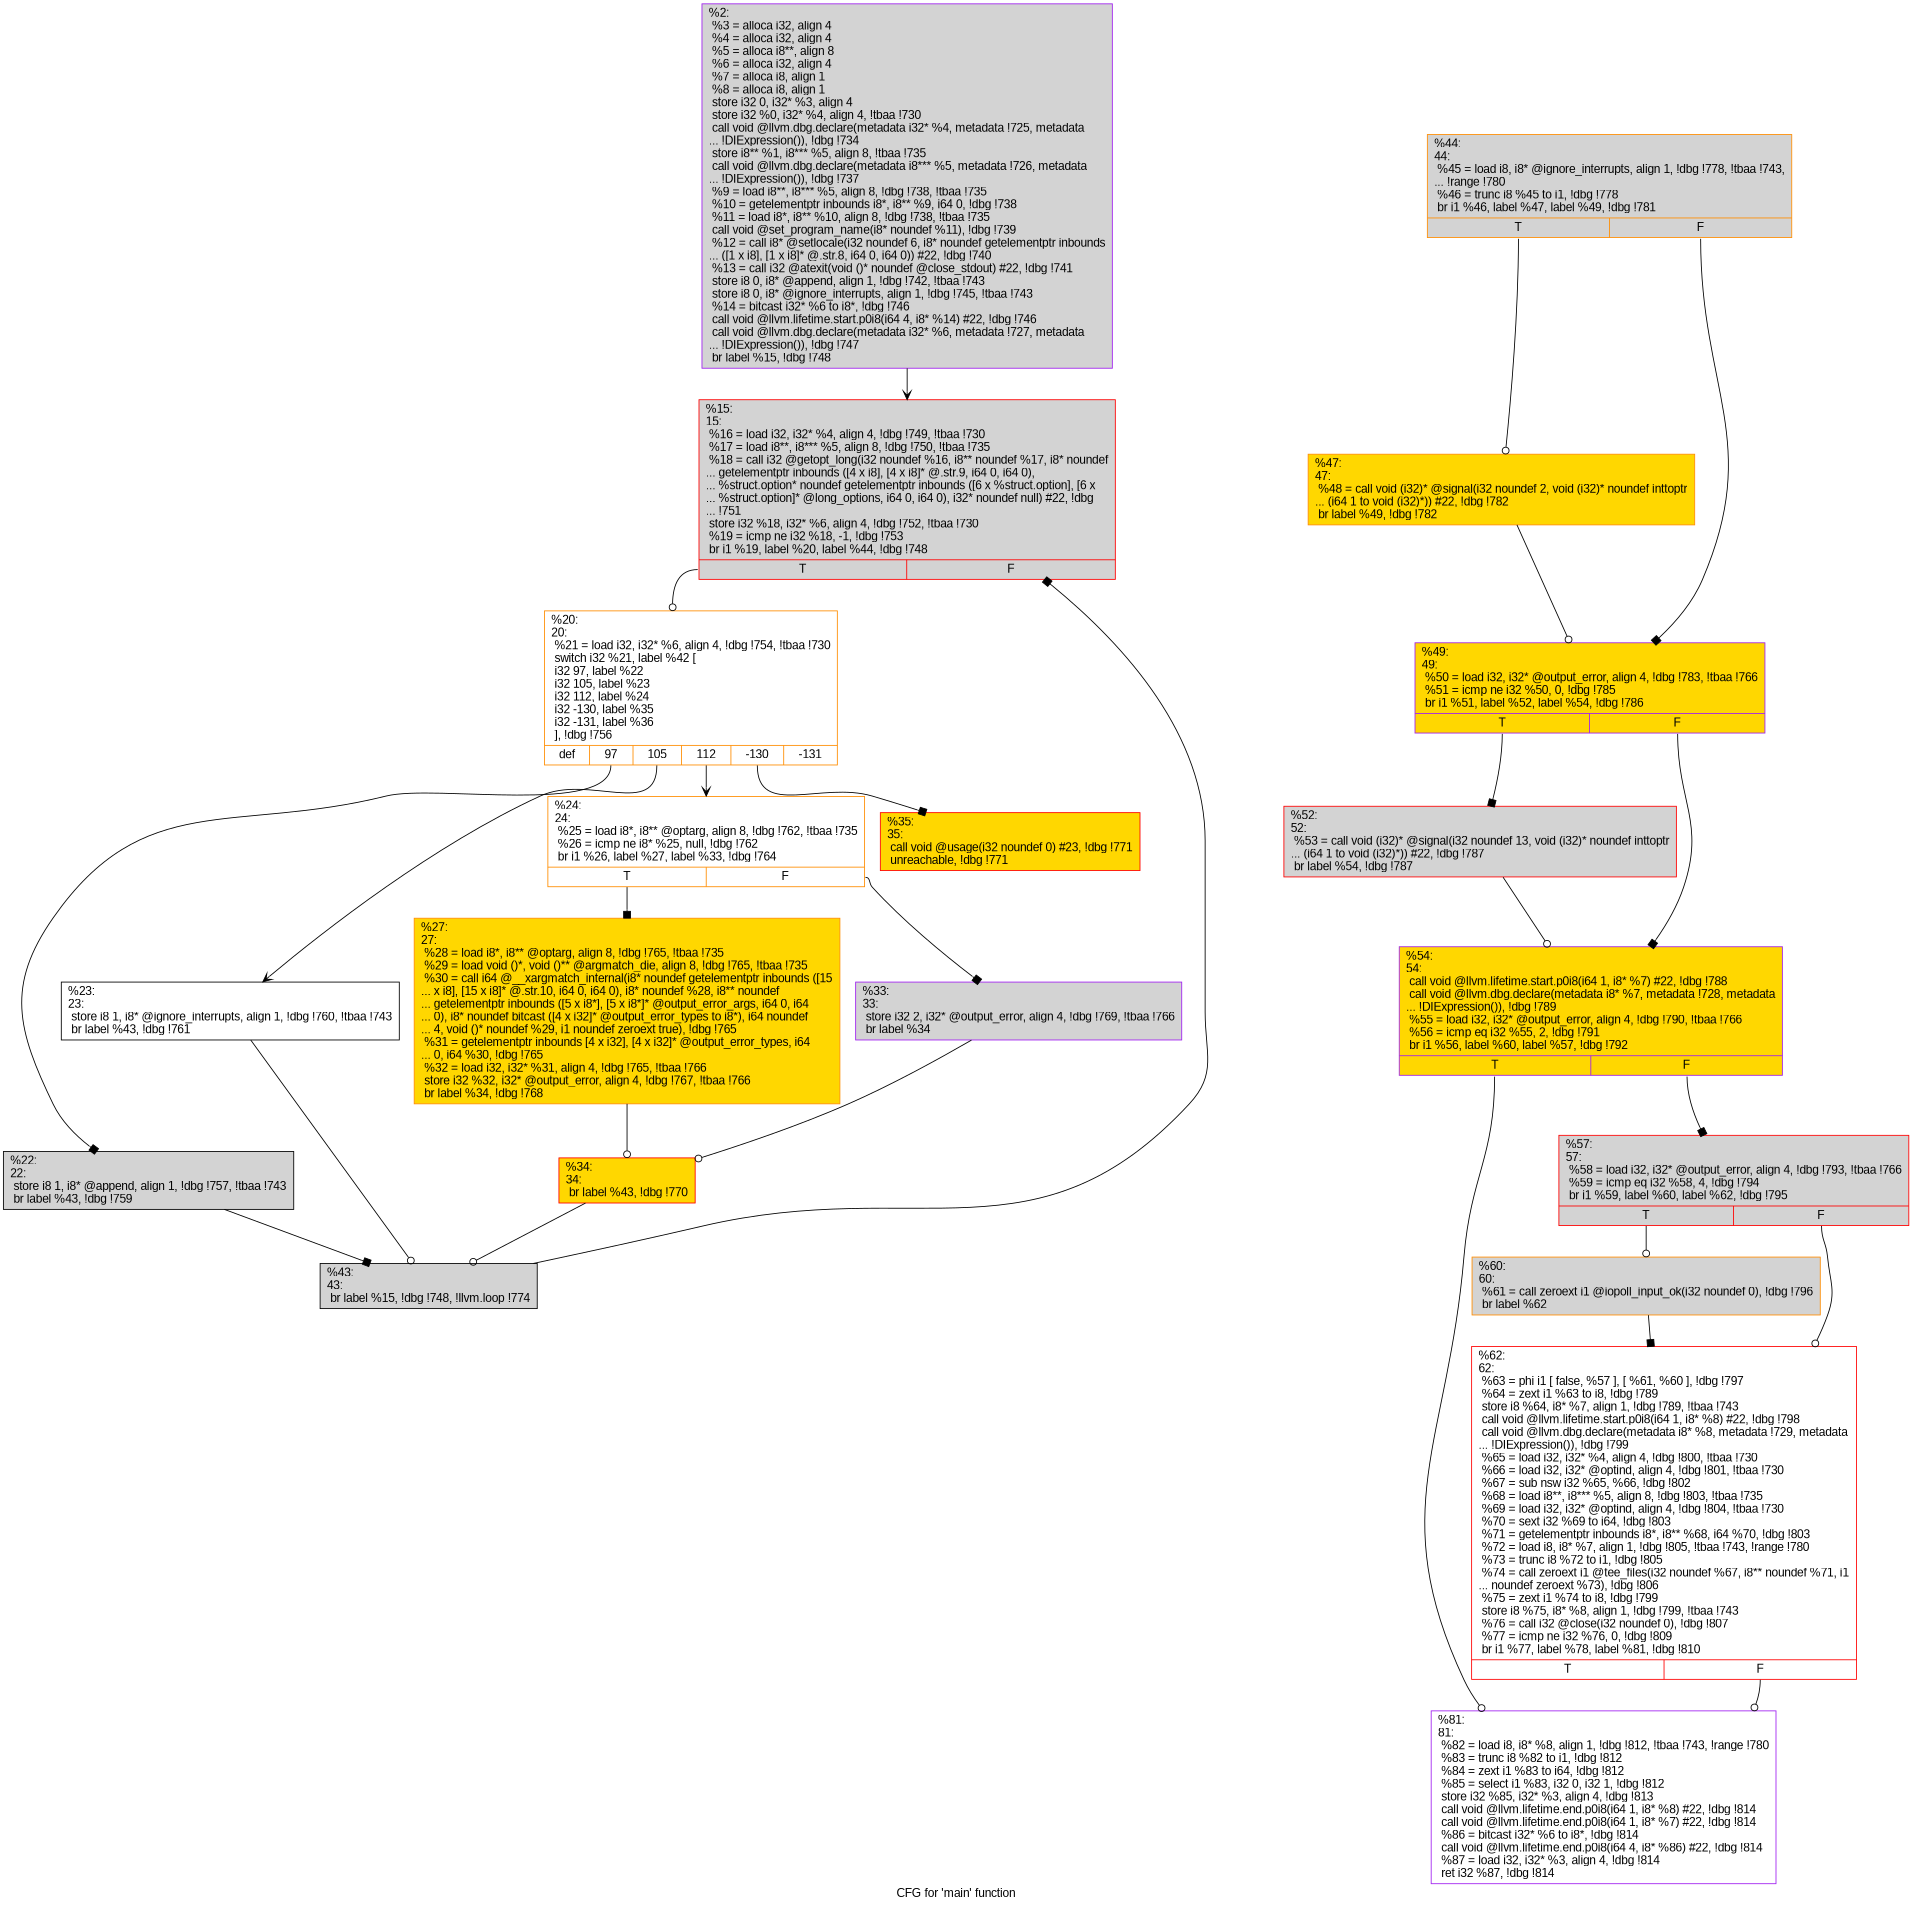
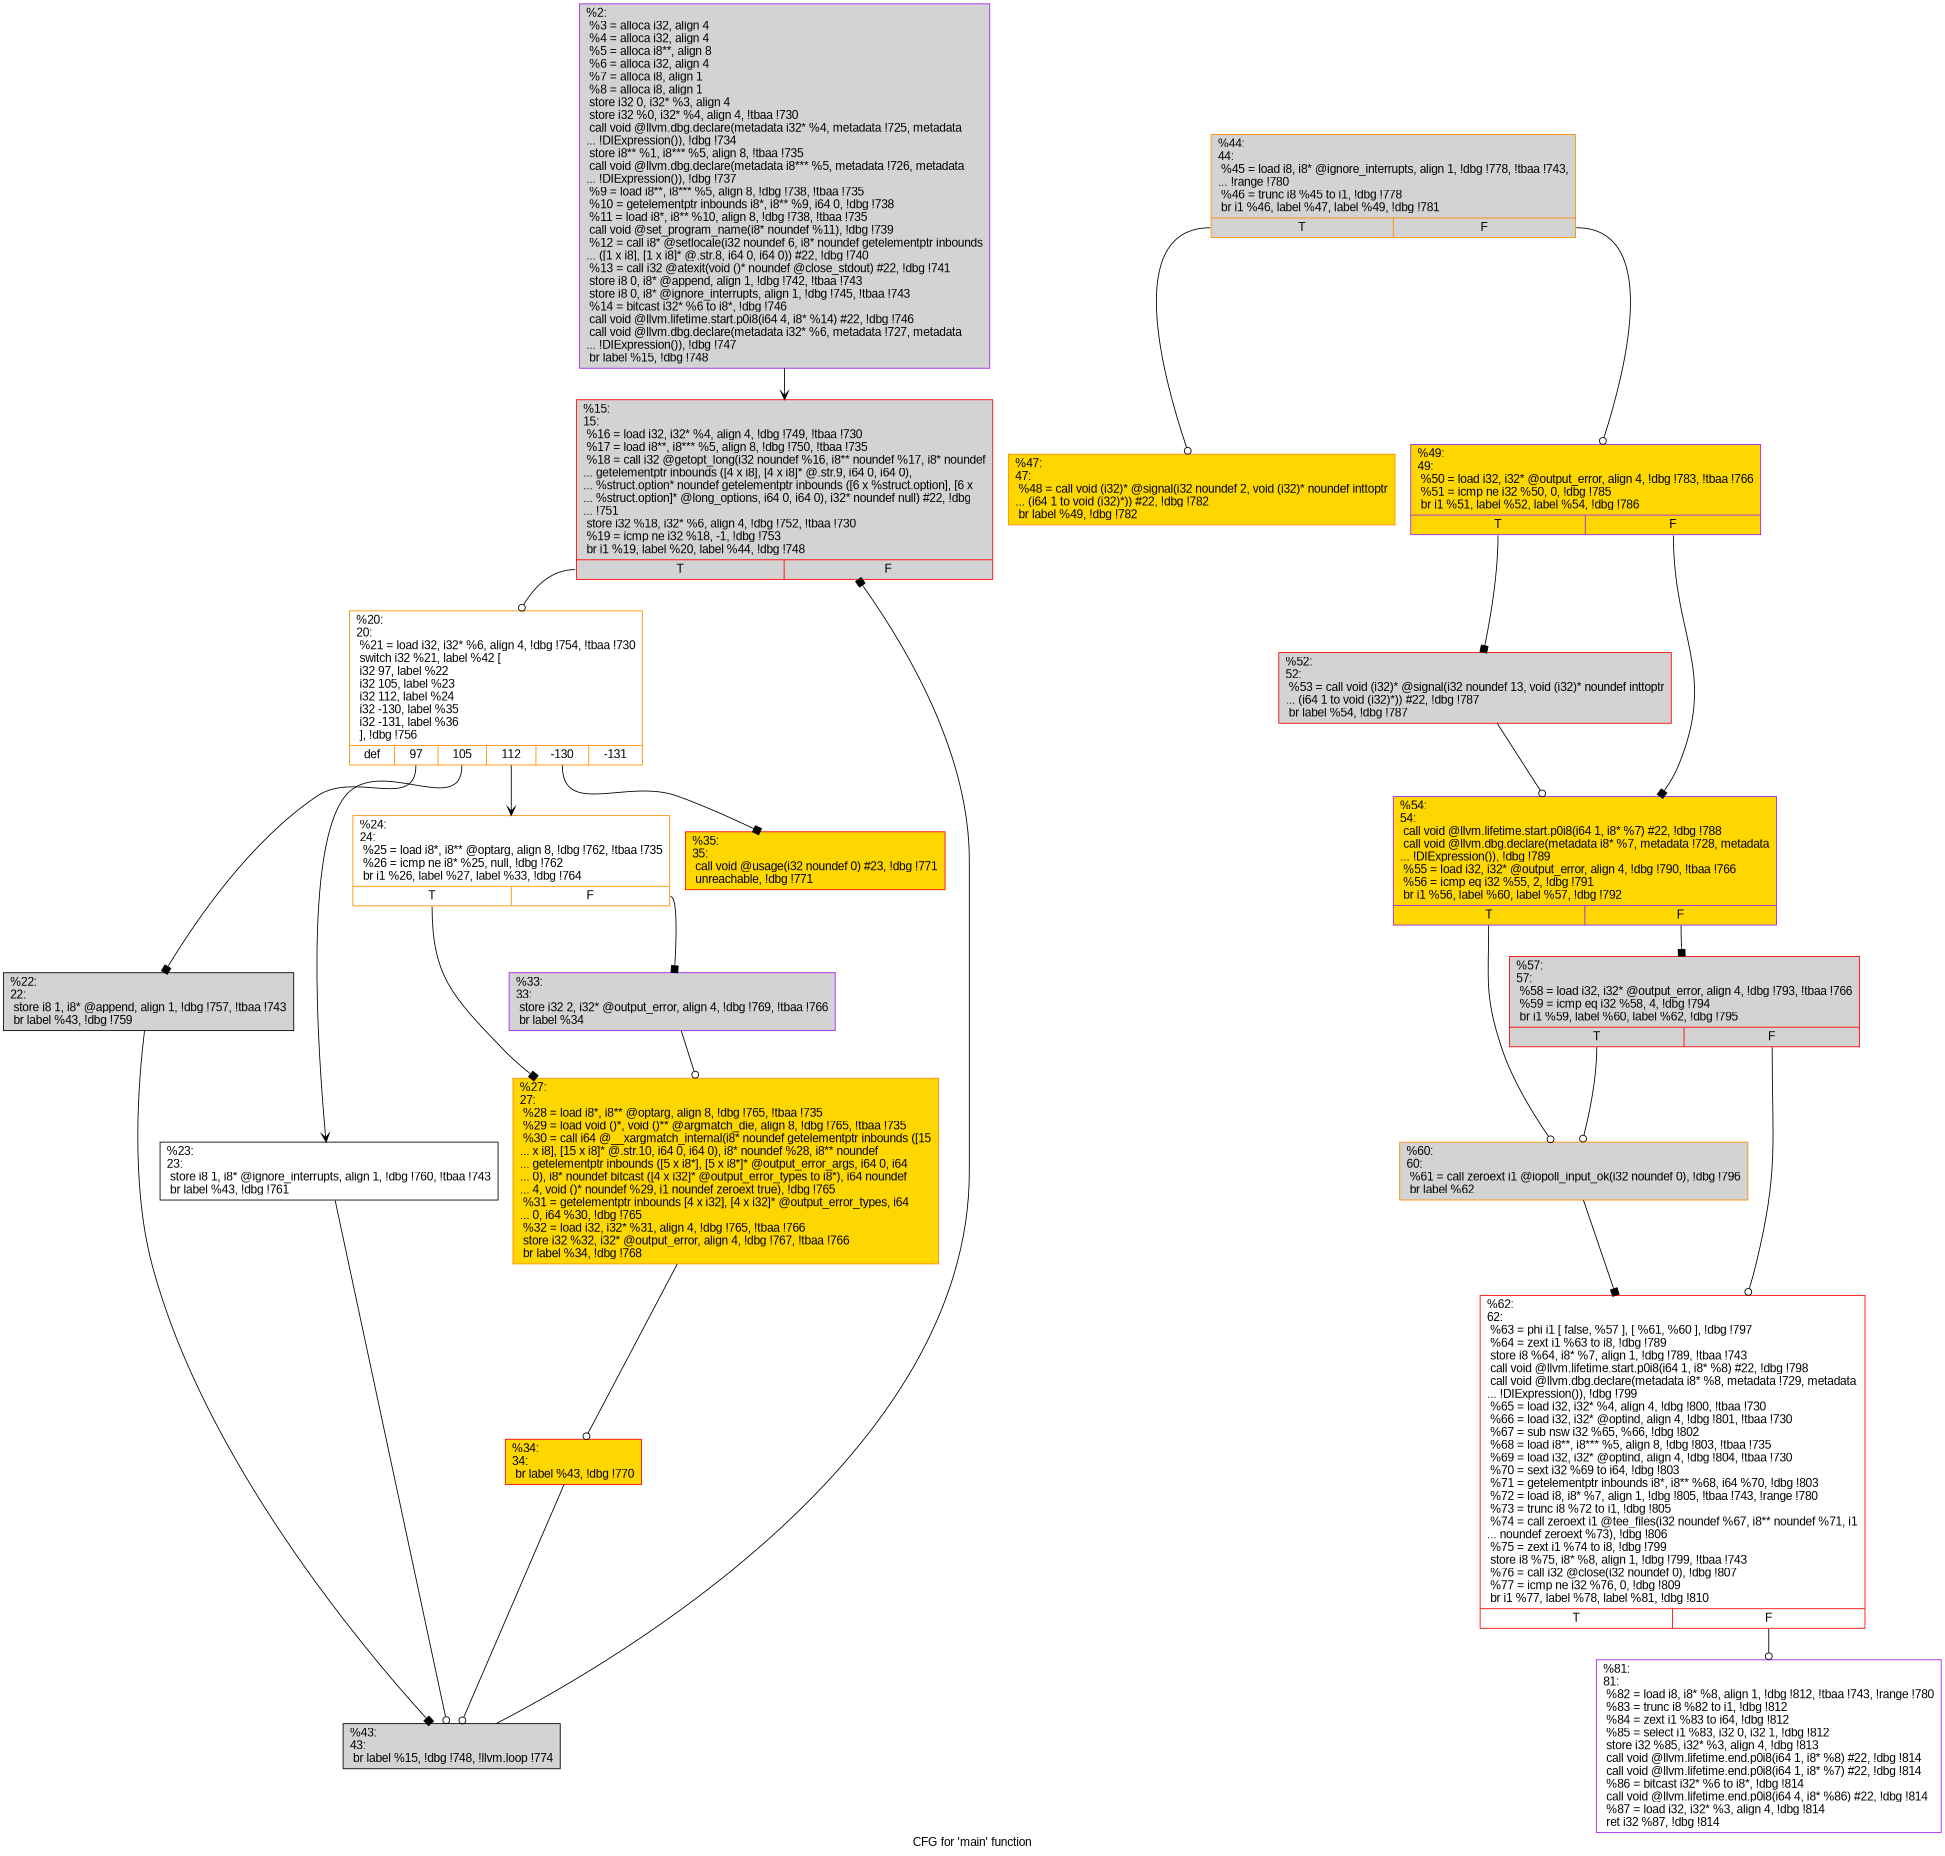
edge "%44:" -> "%49:": arrowhead box -> odot
edge "%47:" -> "%49:": removed
edge "%33:" -> "%34:": now "%33:" -> "%27:"
edge "%54:" -> "%81:": now "%54:" -> "%60:"
